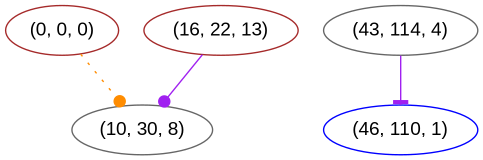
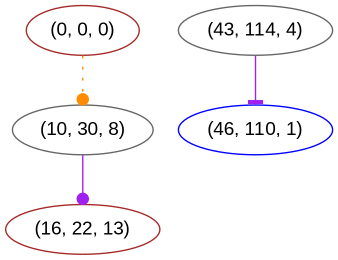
edge "(16, 22, 13)" -> "(10, 30, 8)": reversed
